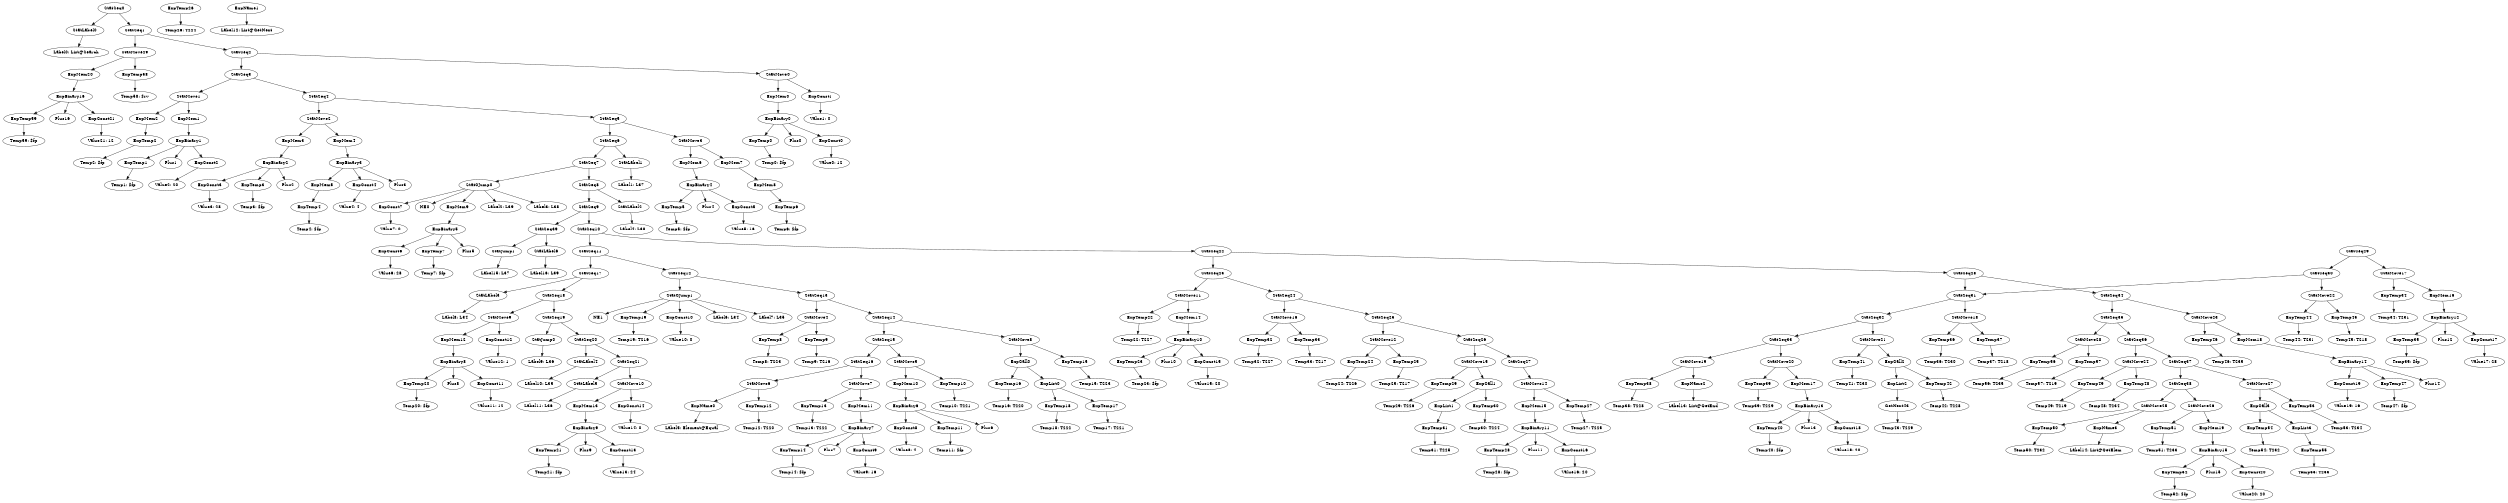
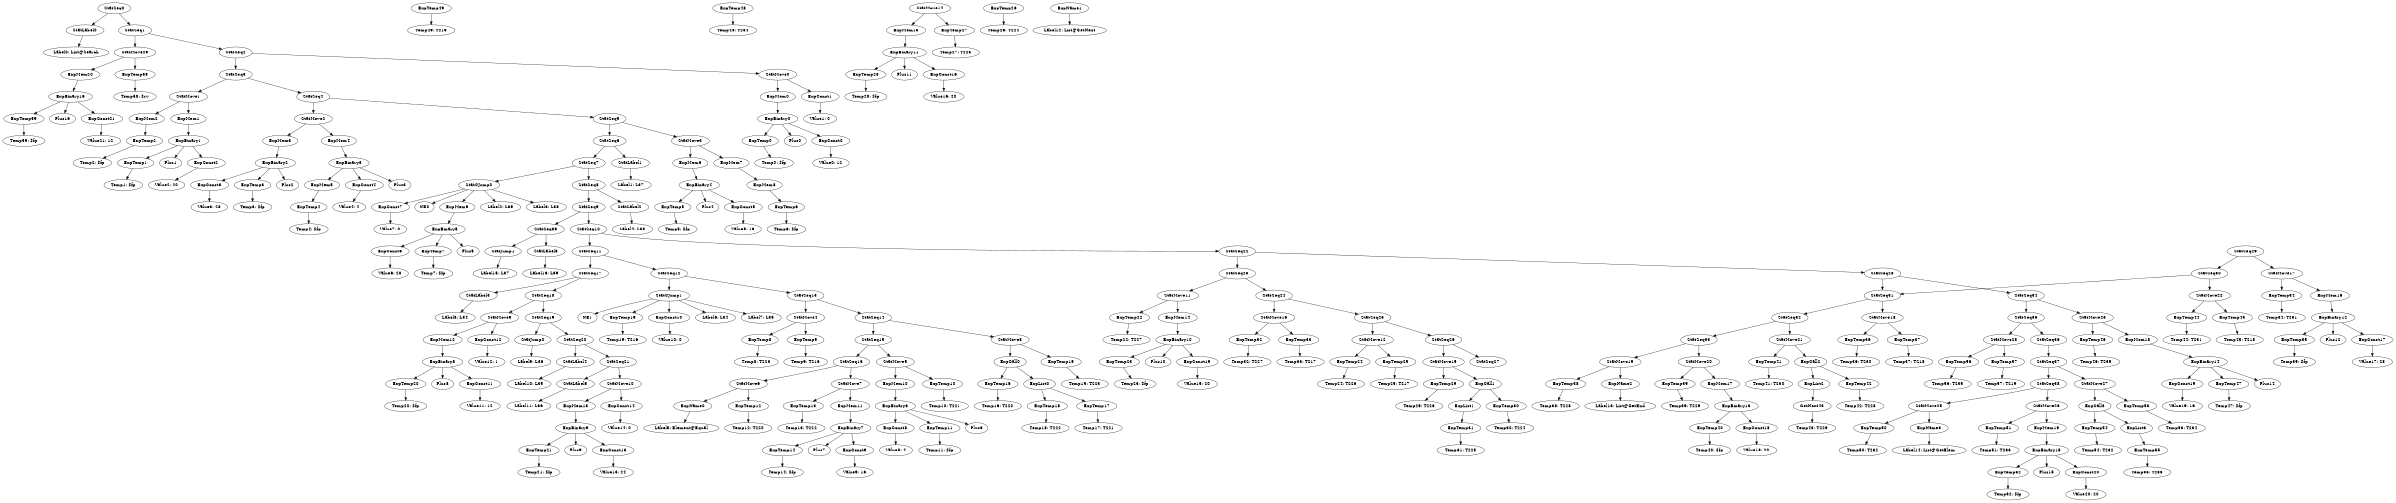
node "StatMove24": removed
edge "StatSeq27" -> "StatMove14": removed
node "Plus13": removed
